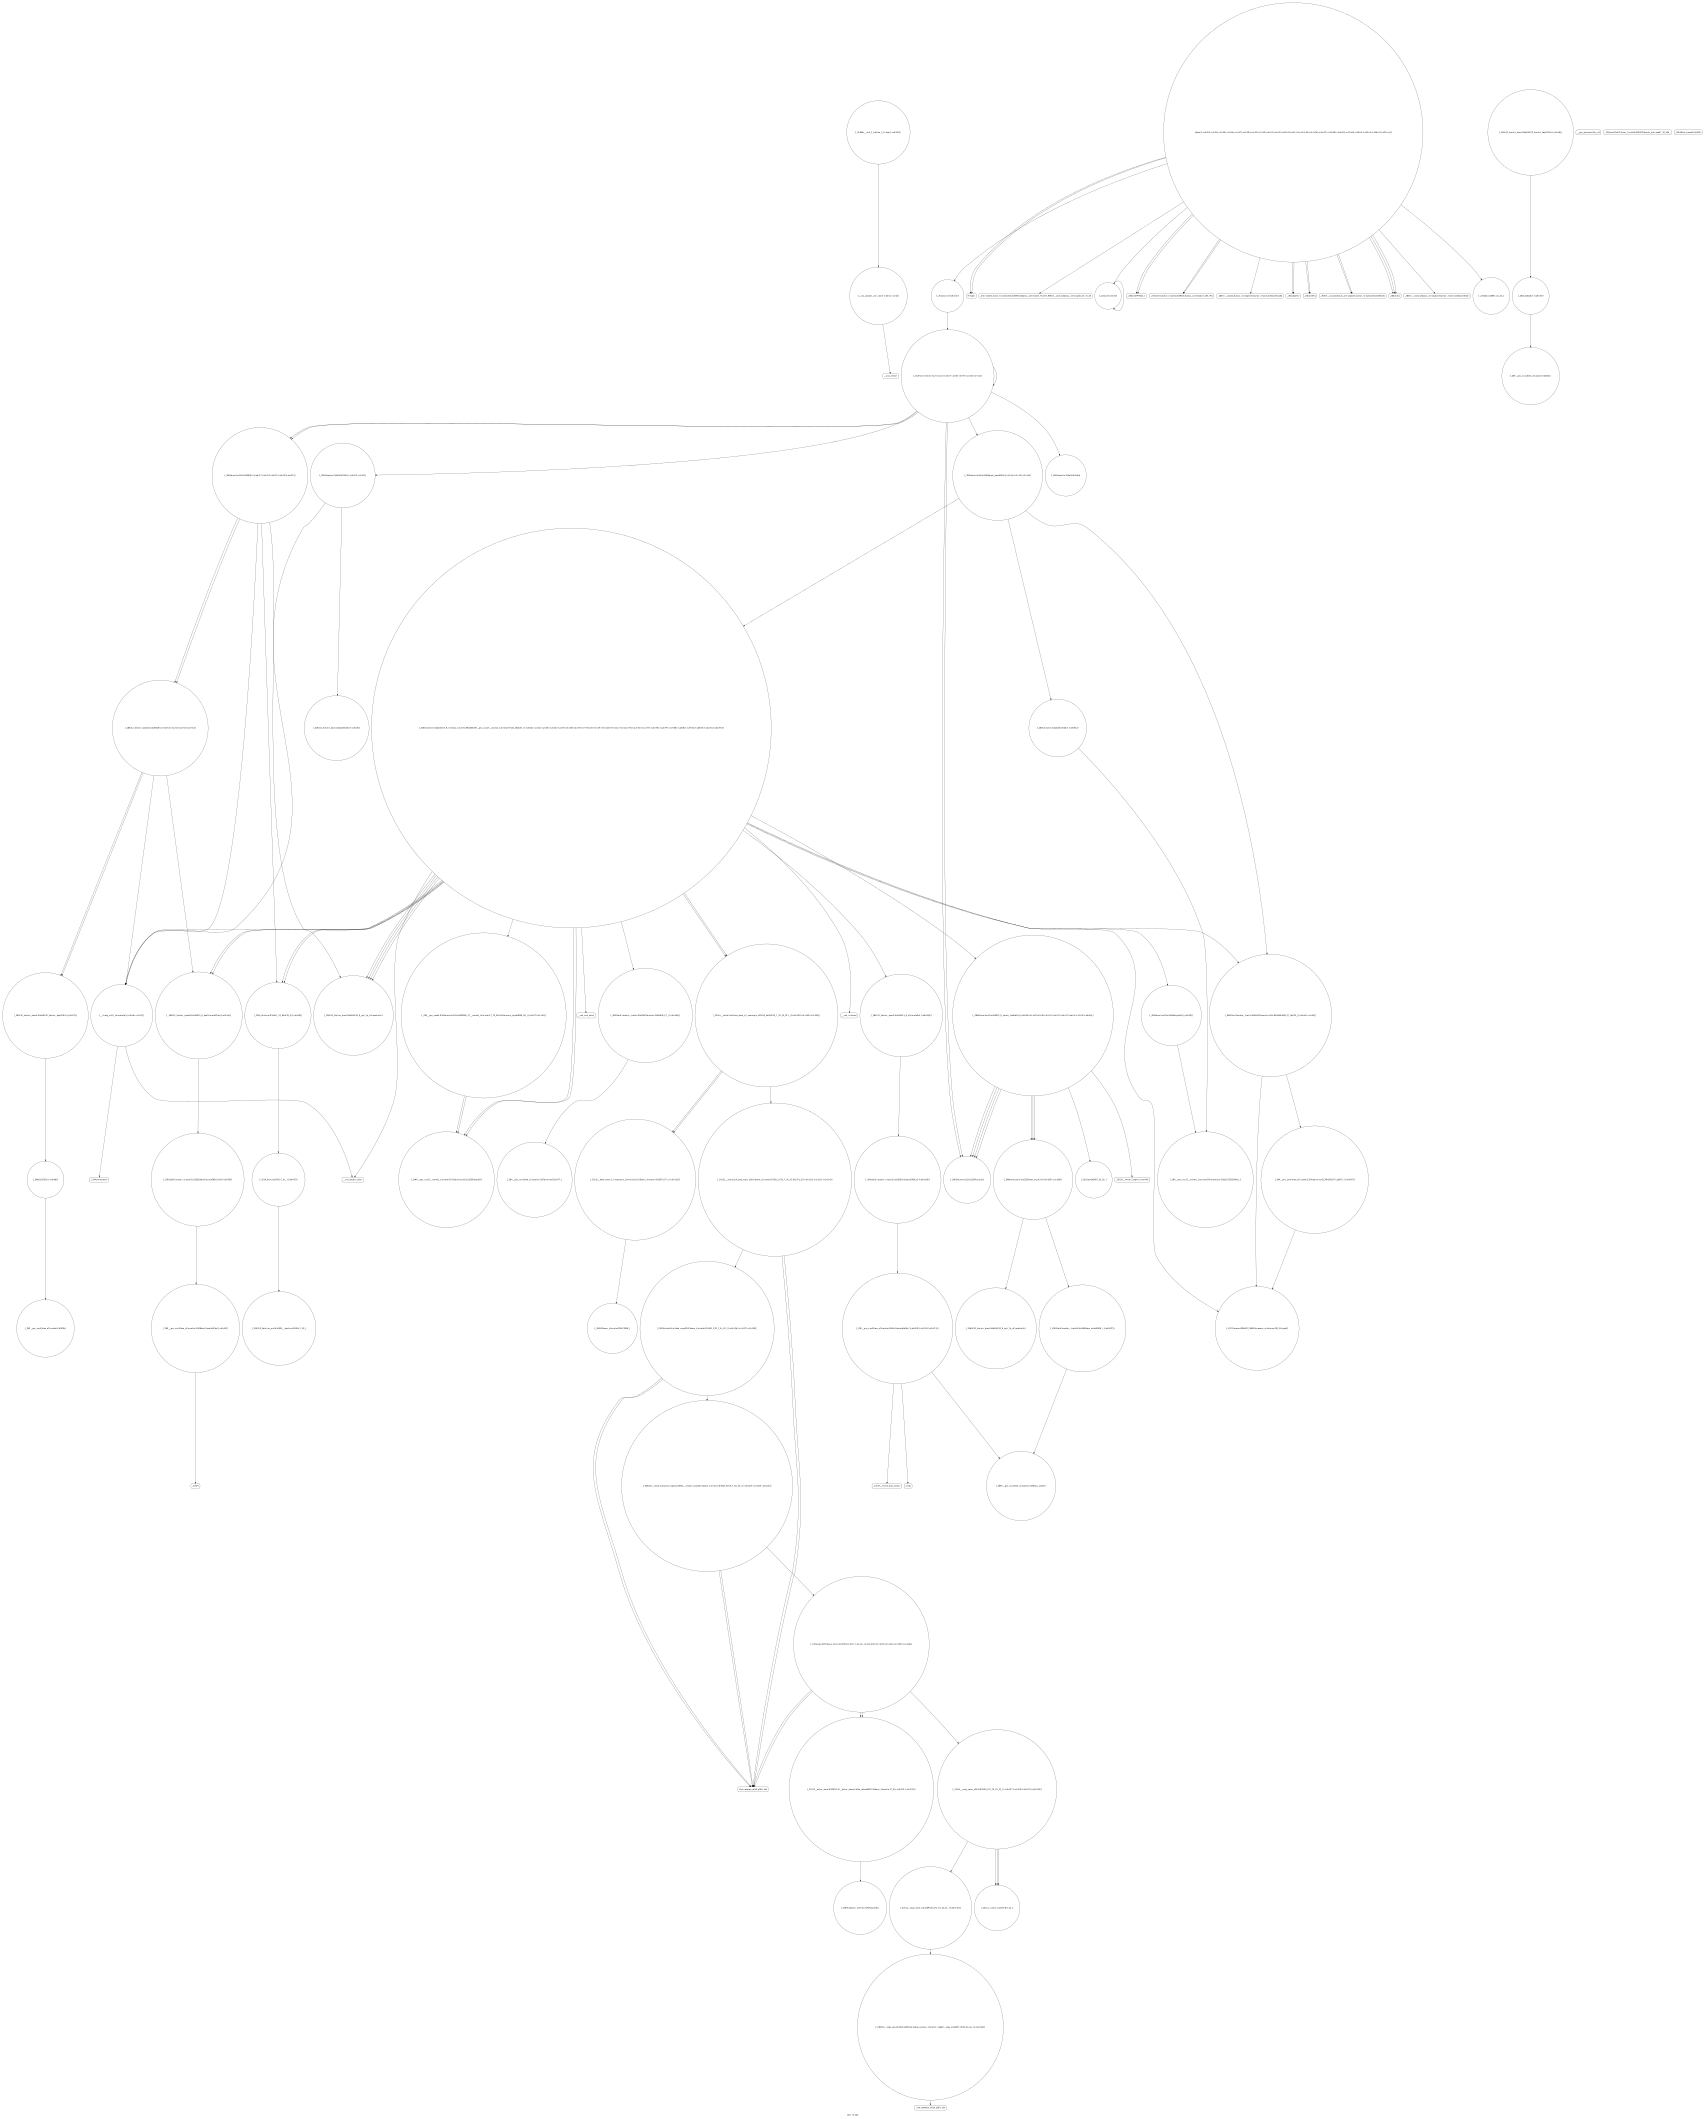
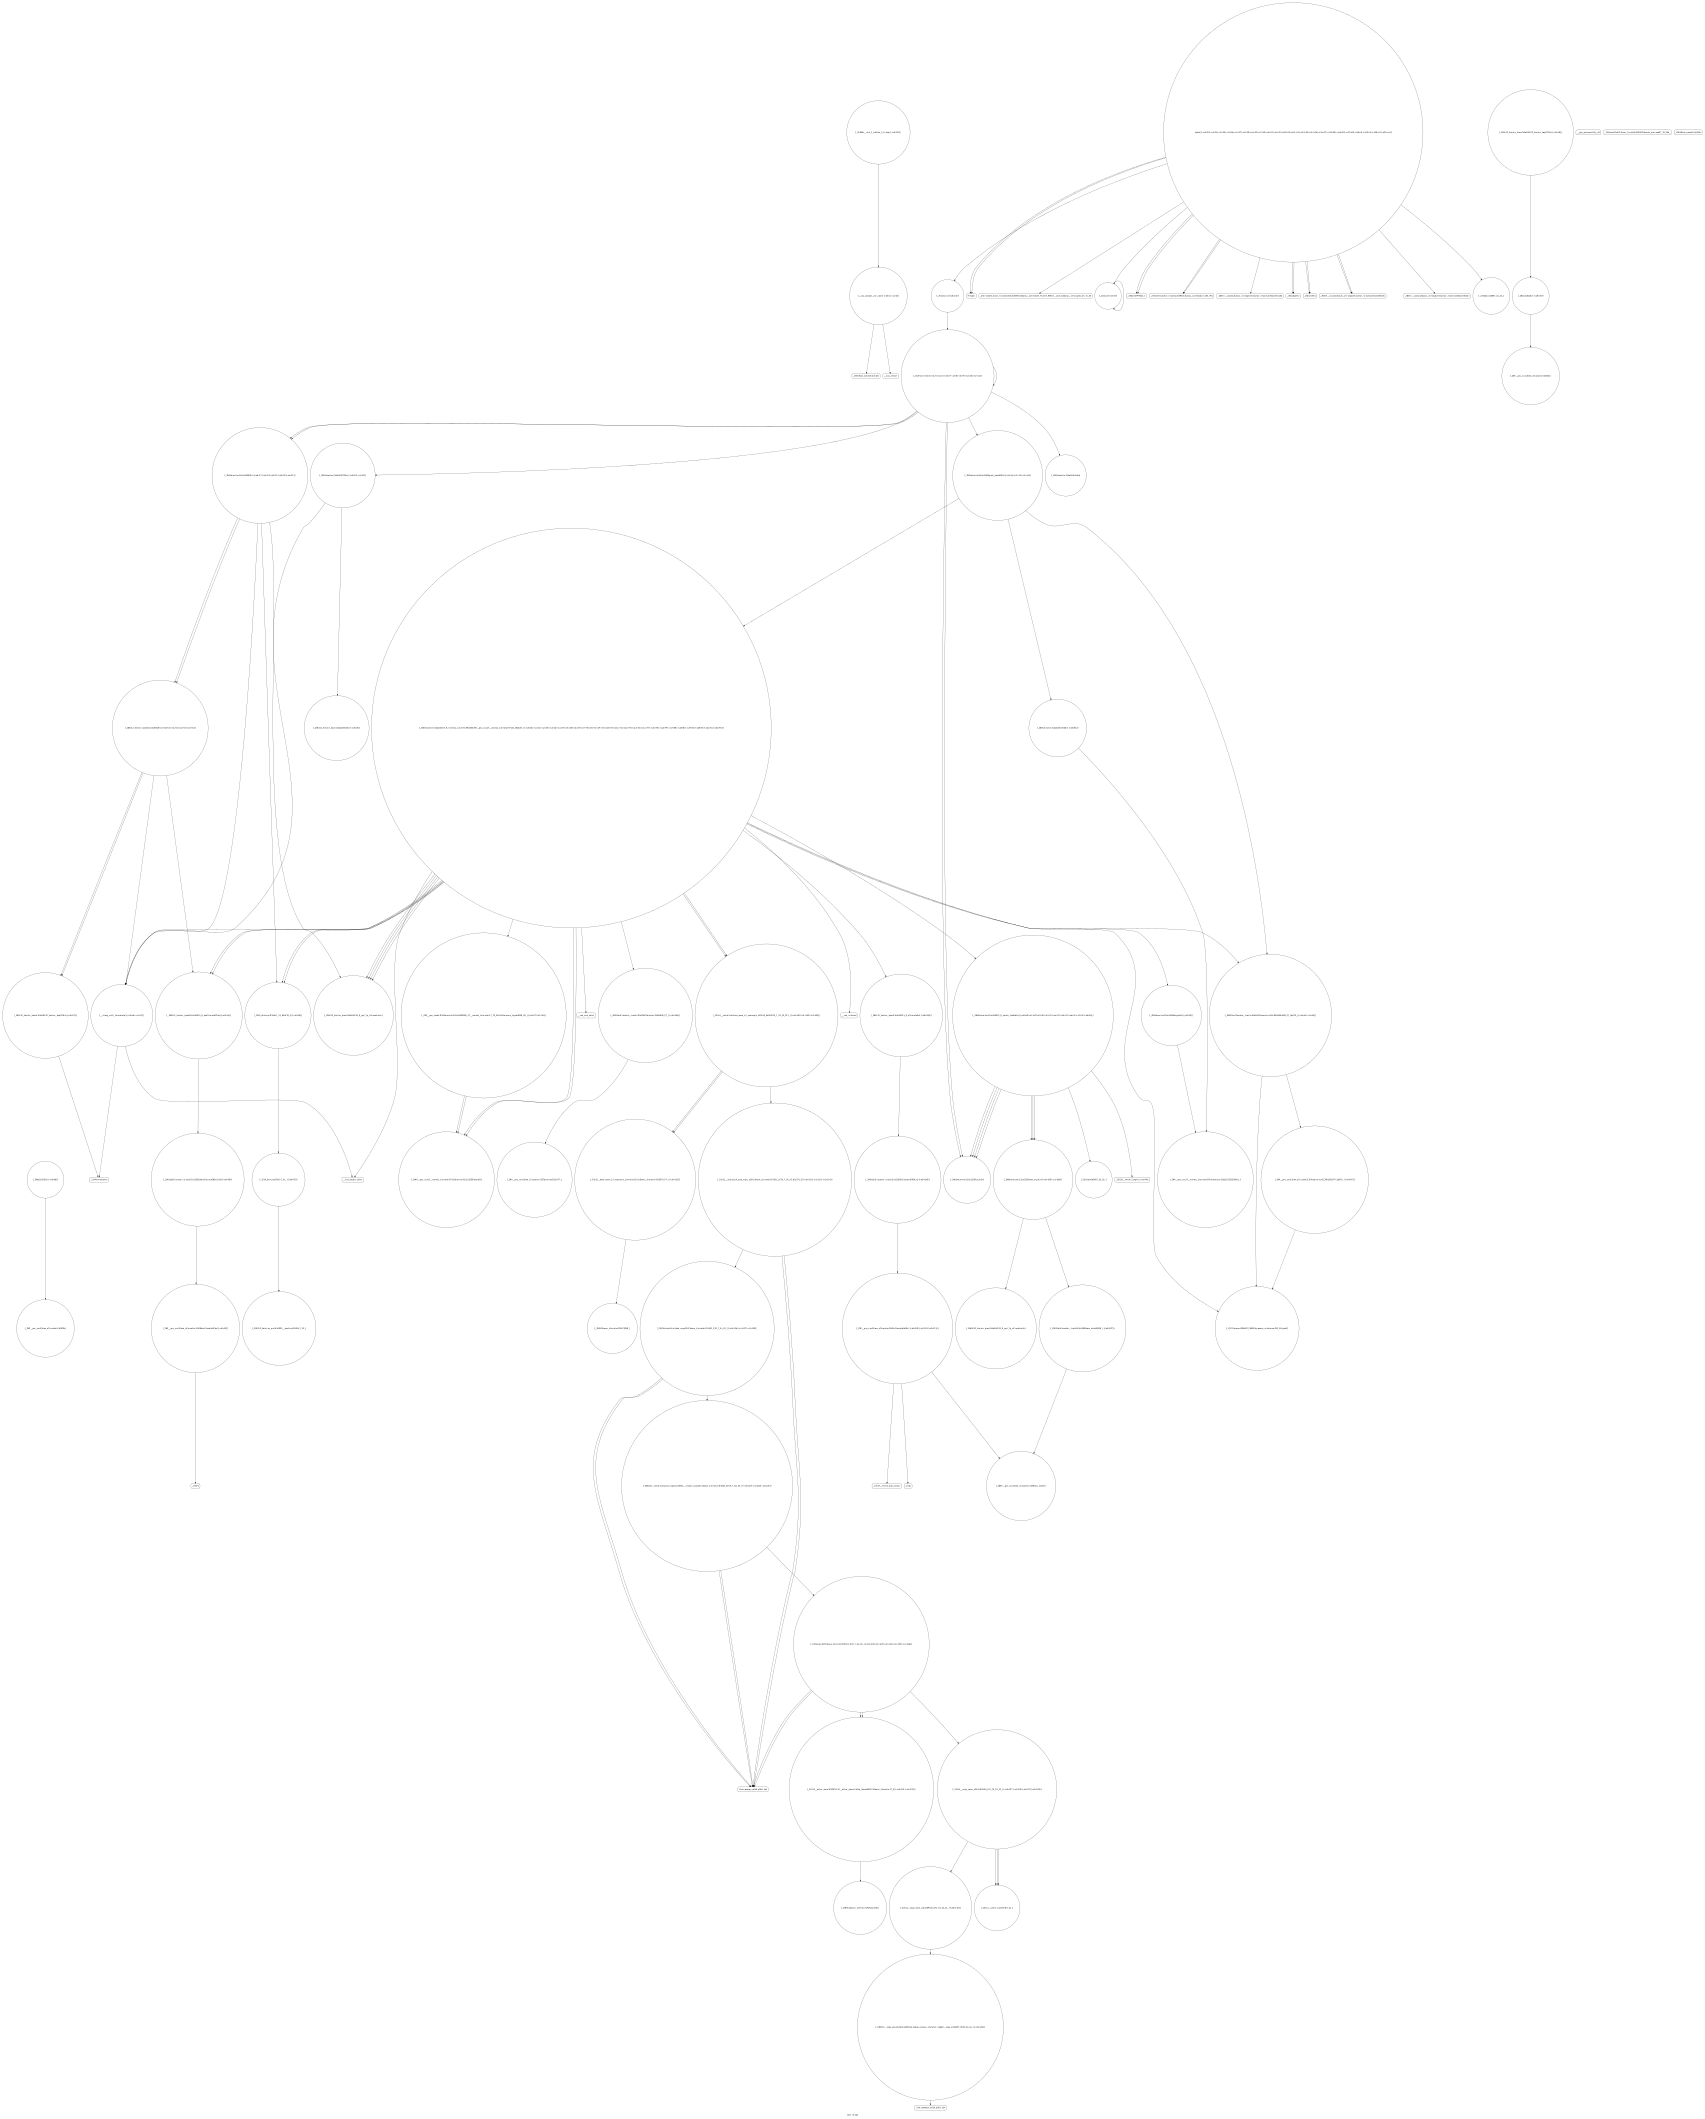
node "_ZNSolsEi": removed
node "_ZNSt8ios_base4InitC1Ev": added
edge "{_ZNSt12_Vector_baseIiSaIiEE12_Vector_implD2Ev|{<s0>57}}" -> "{_ZNSaIiED2Ev|{<s0>60}}": now "{_ZNSt12_Vector_baseIiSaIiEE12_Vector_implD2Ev|{<s0>57}}" -> "_ZSt9terminatev"
